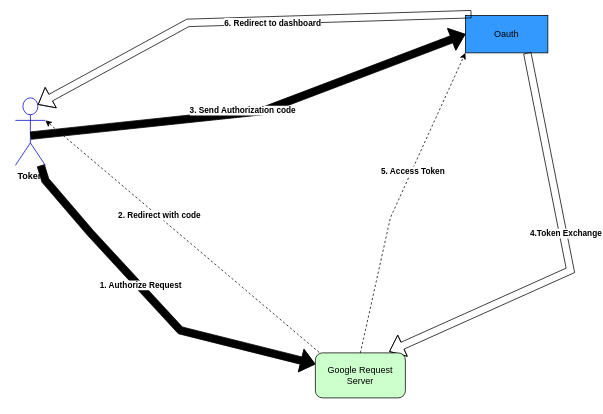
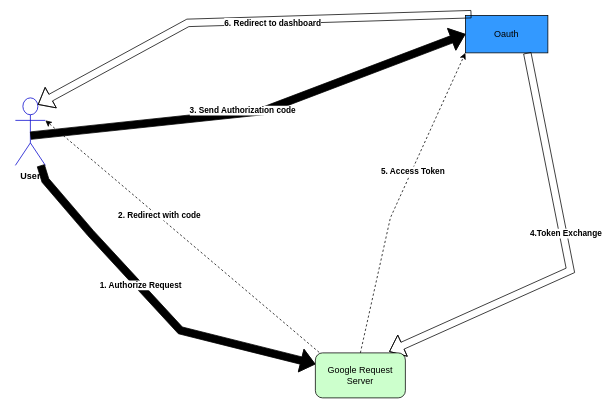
node "Token": label "Token" -> "User"
